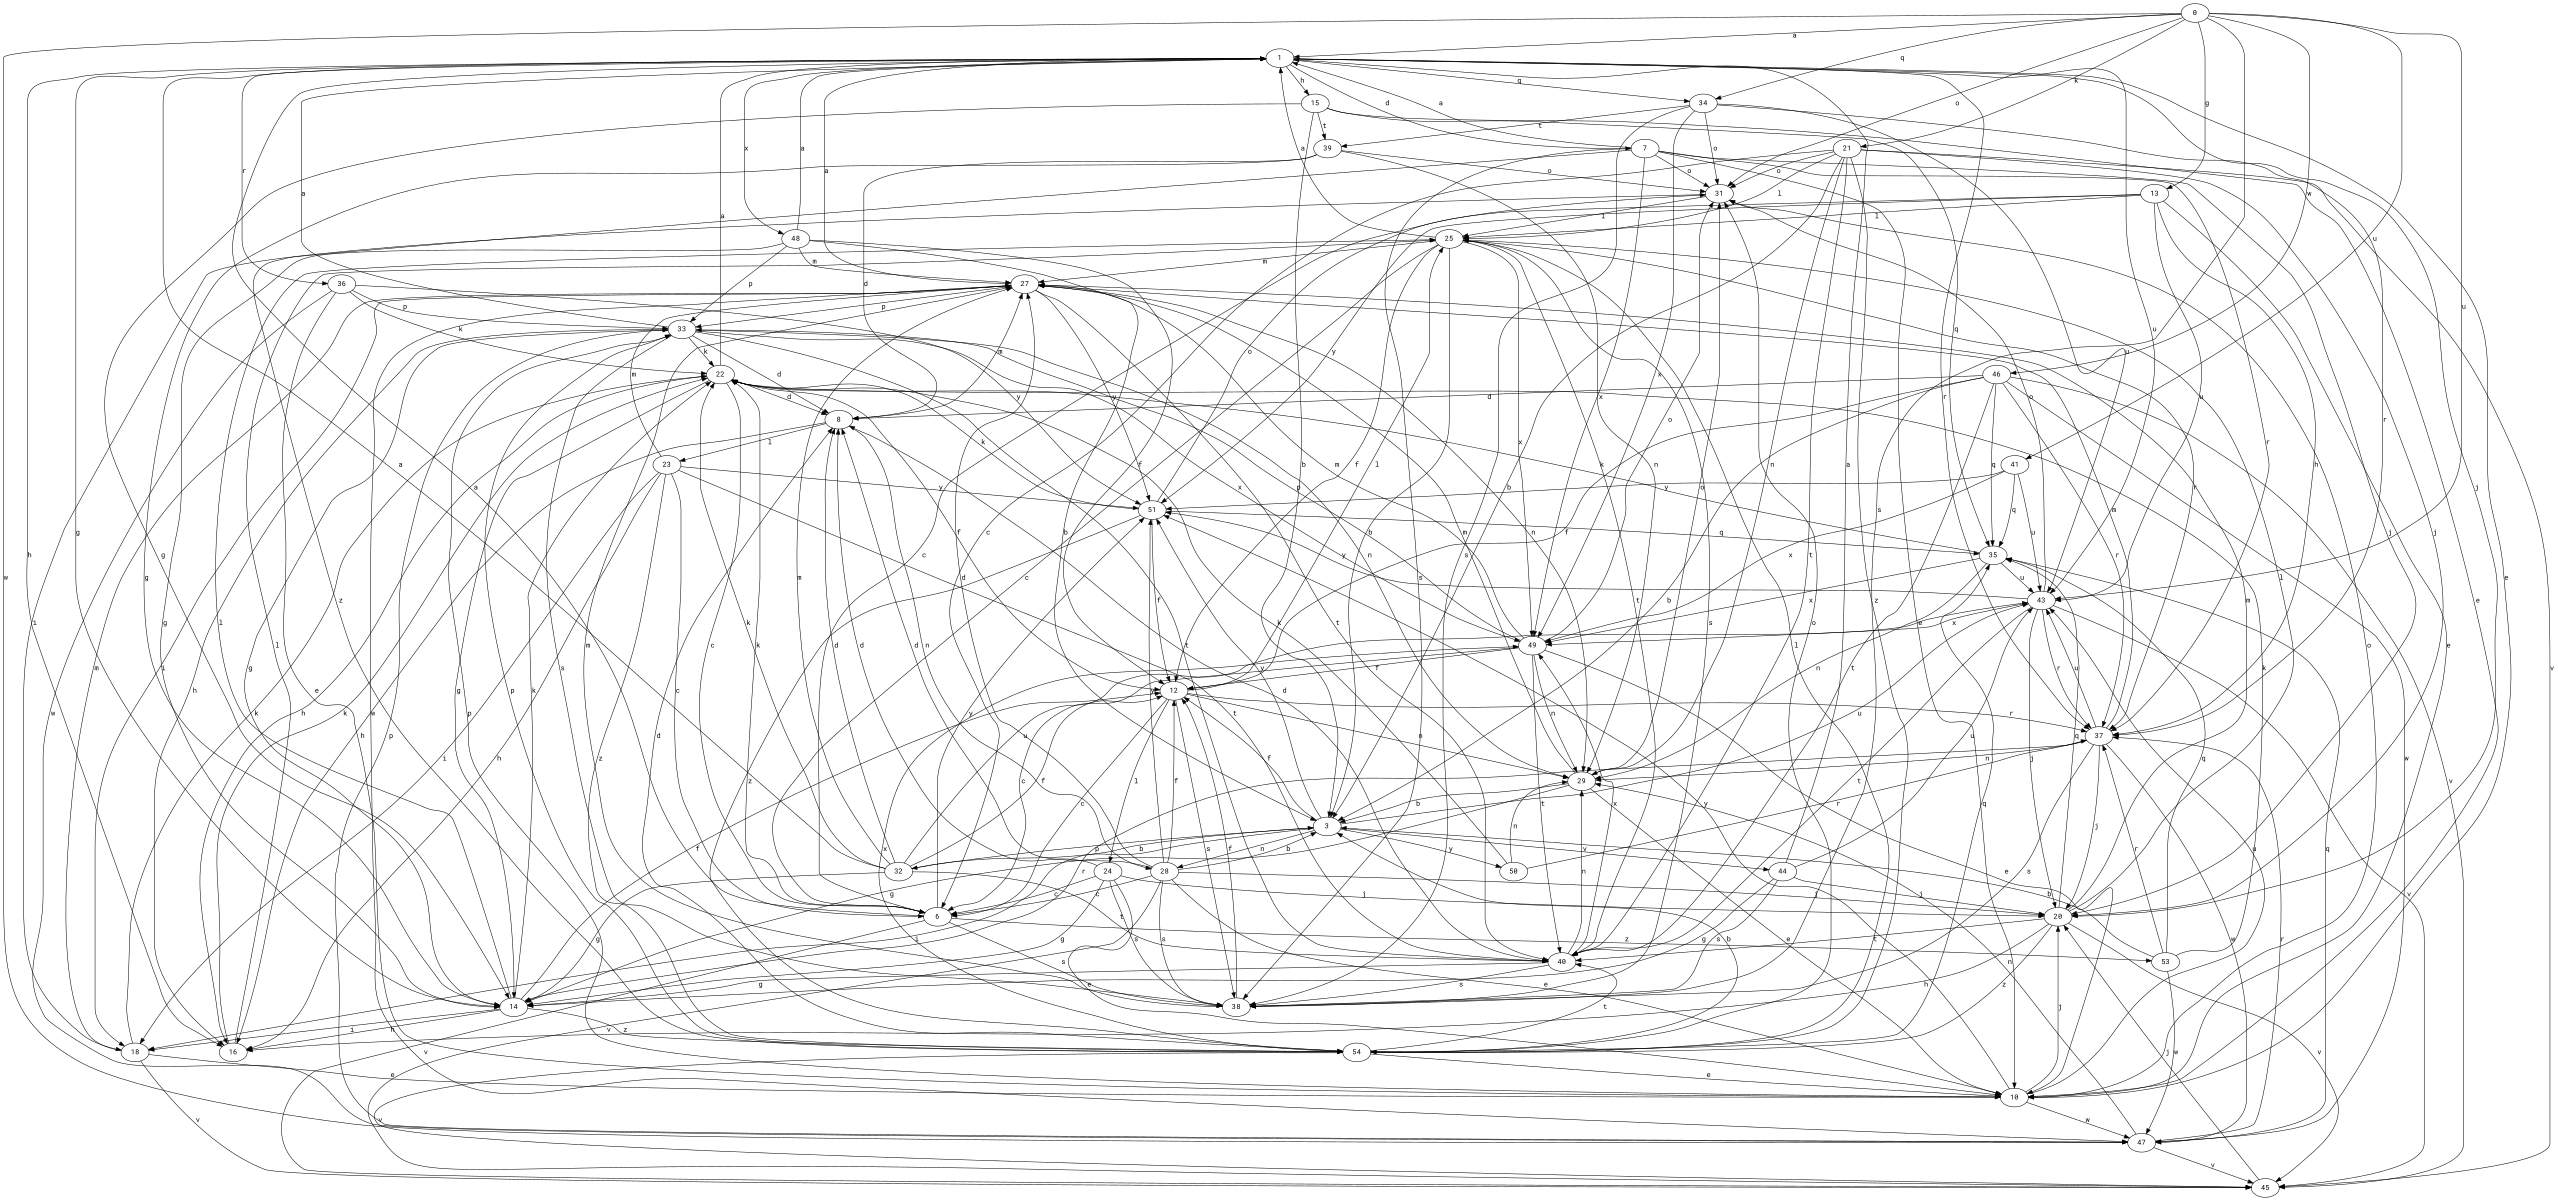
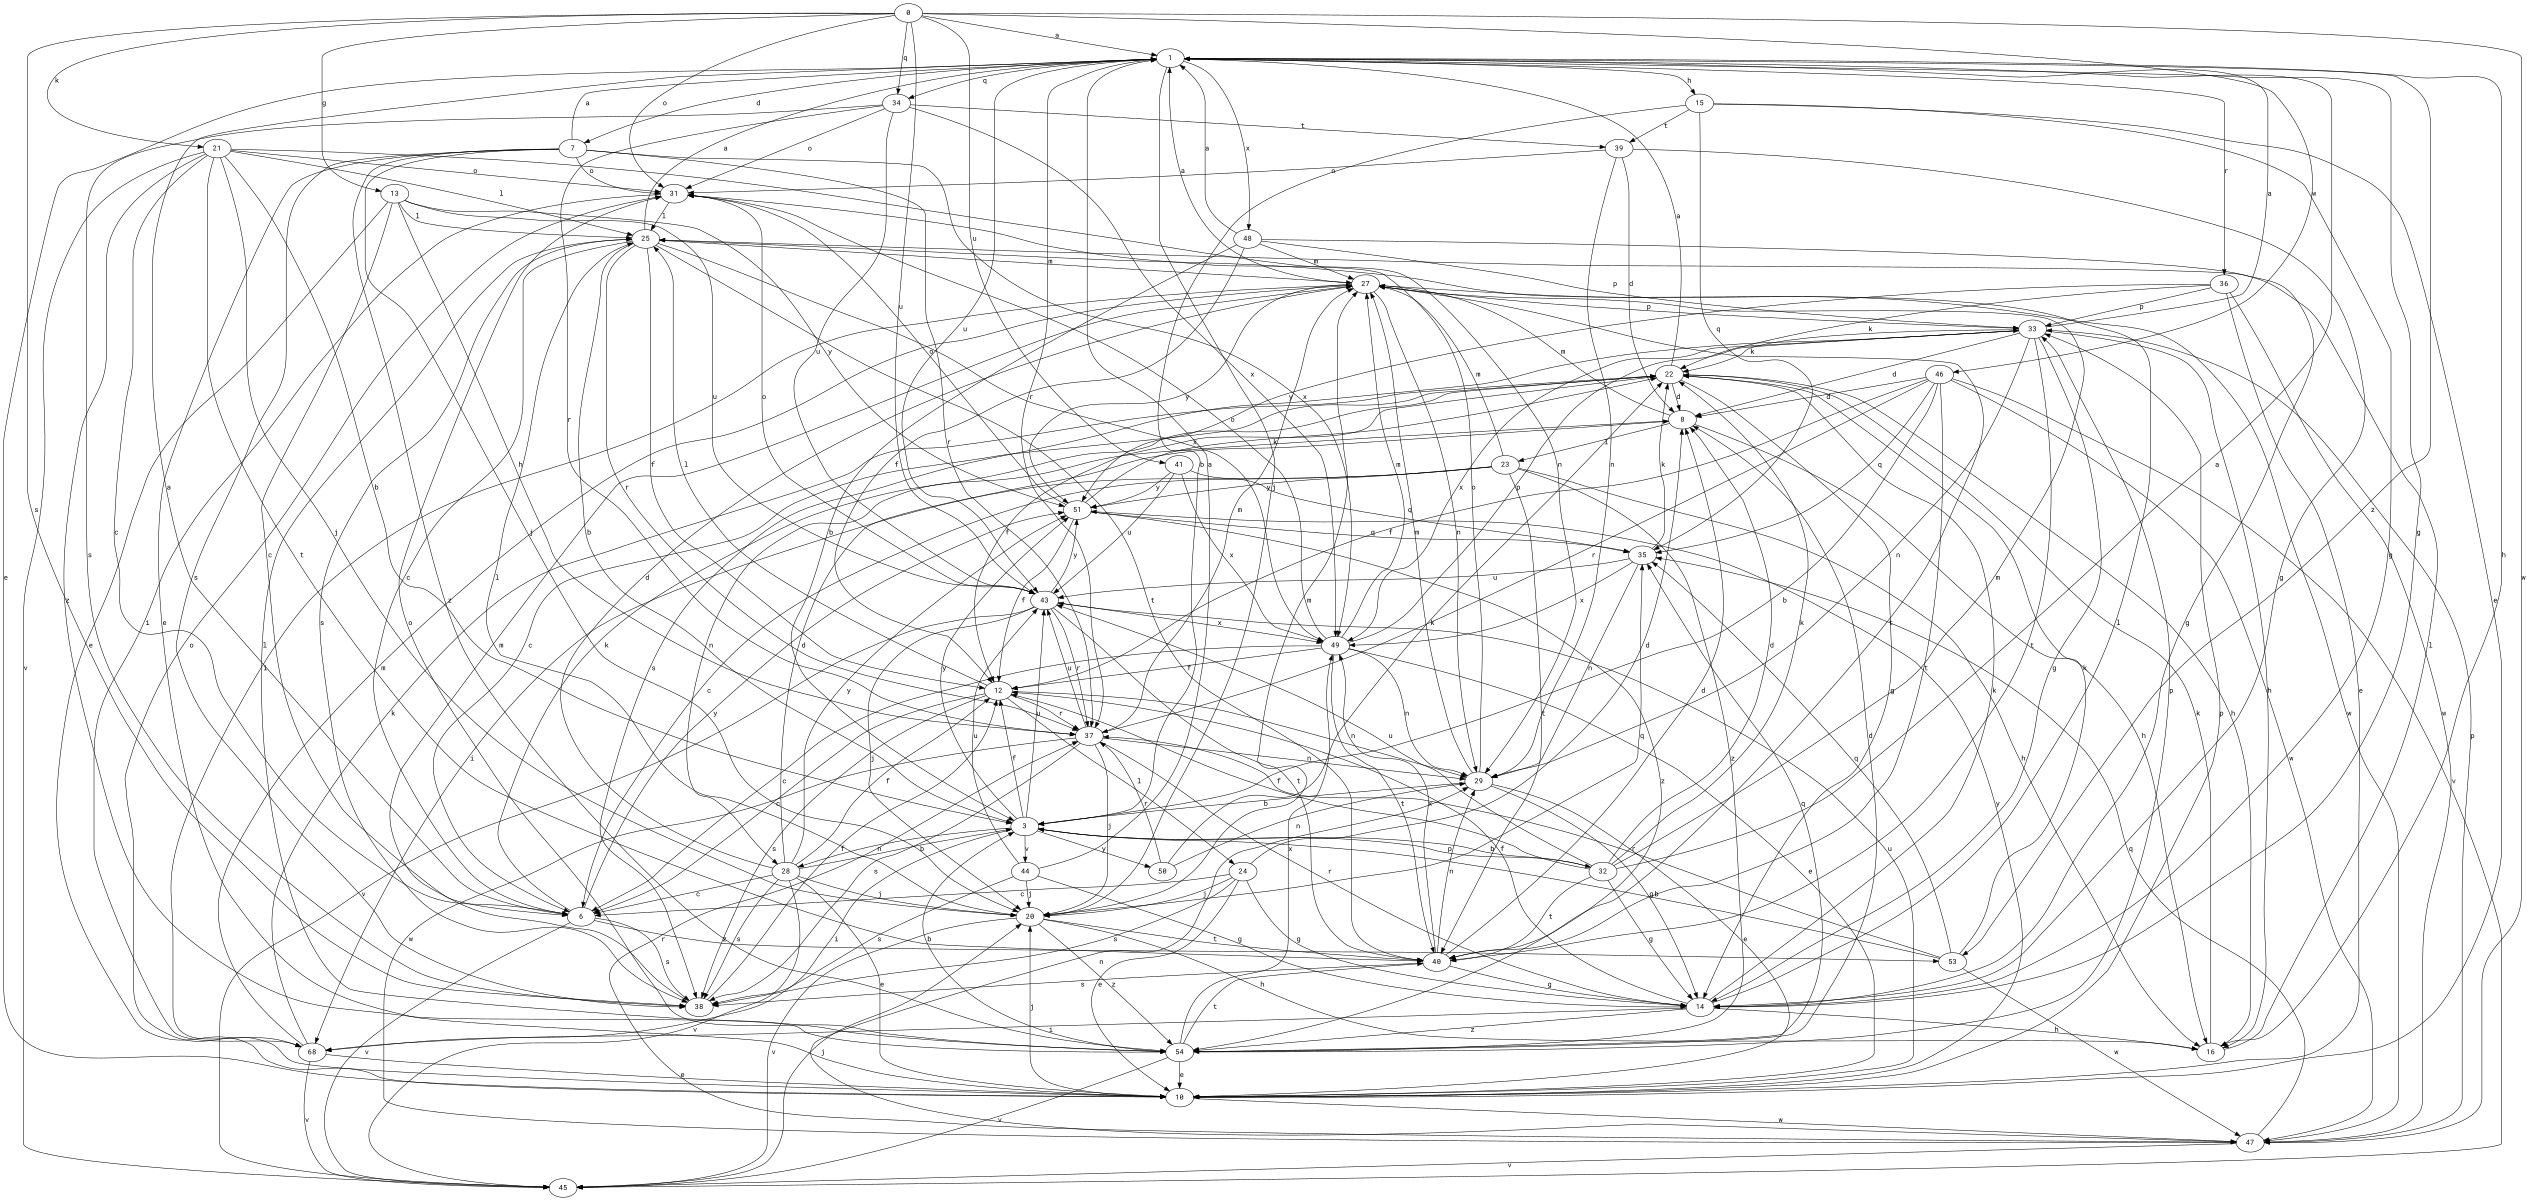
edge "1" -> "53": added, label "z"
node "18": label "18" -> "68"
